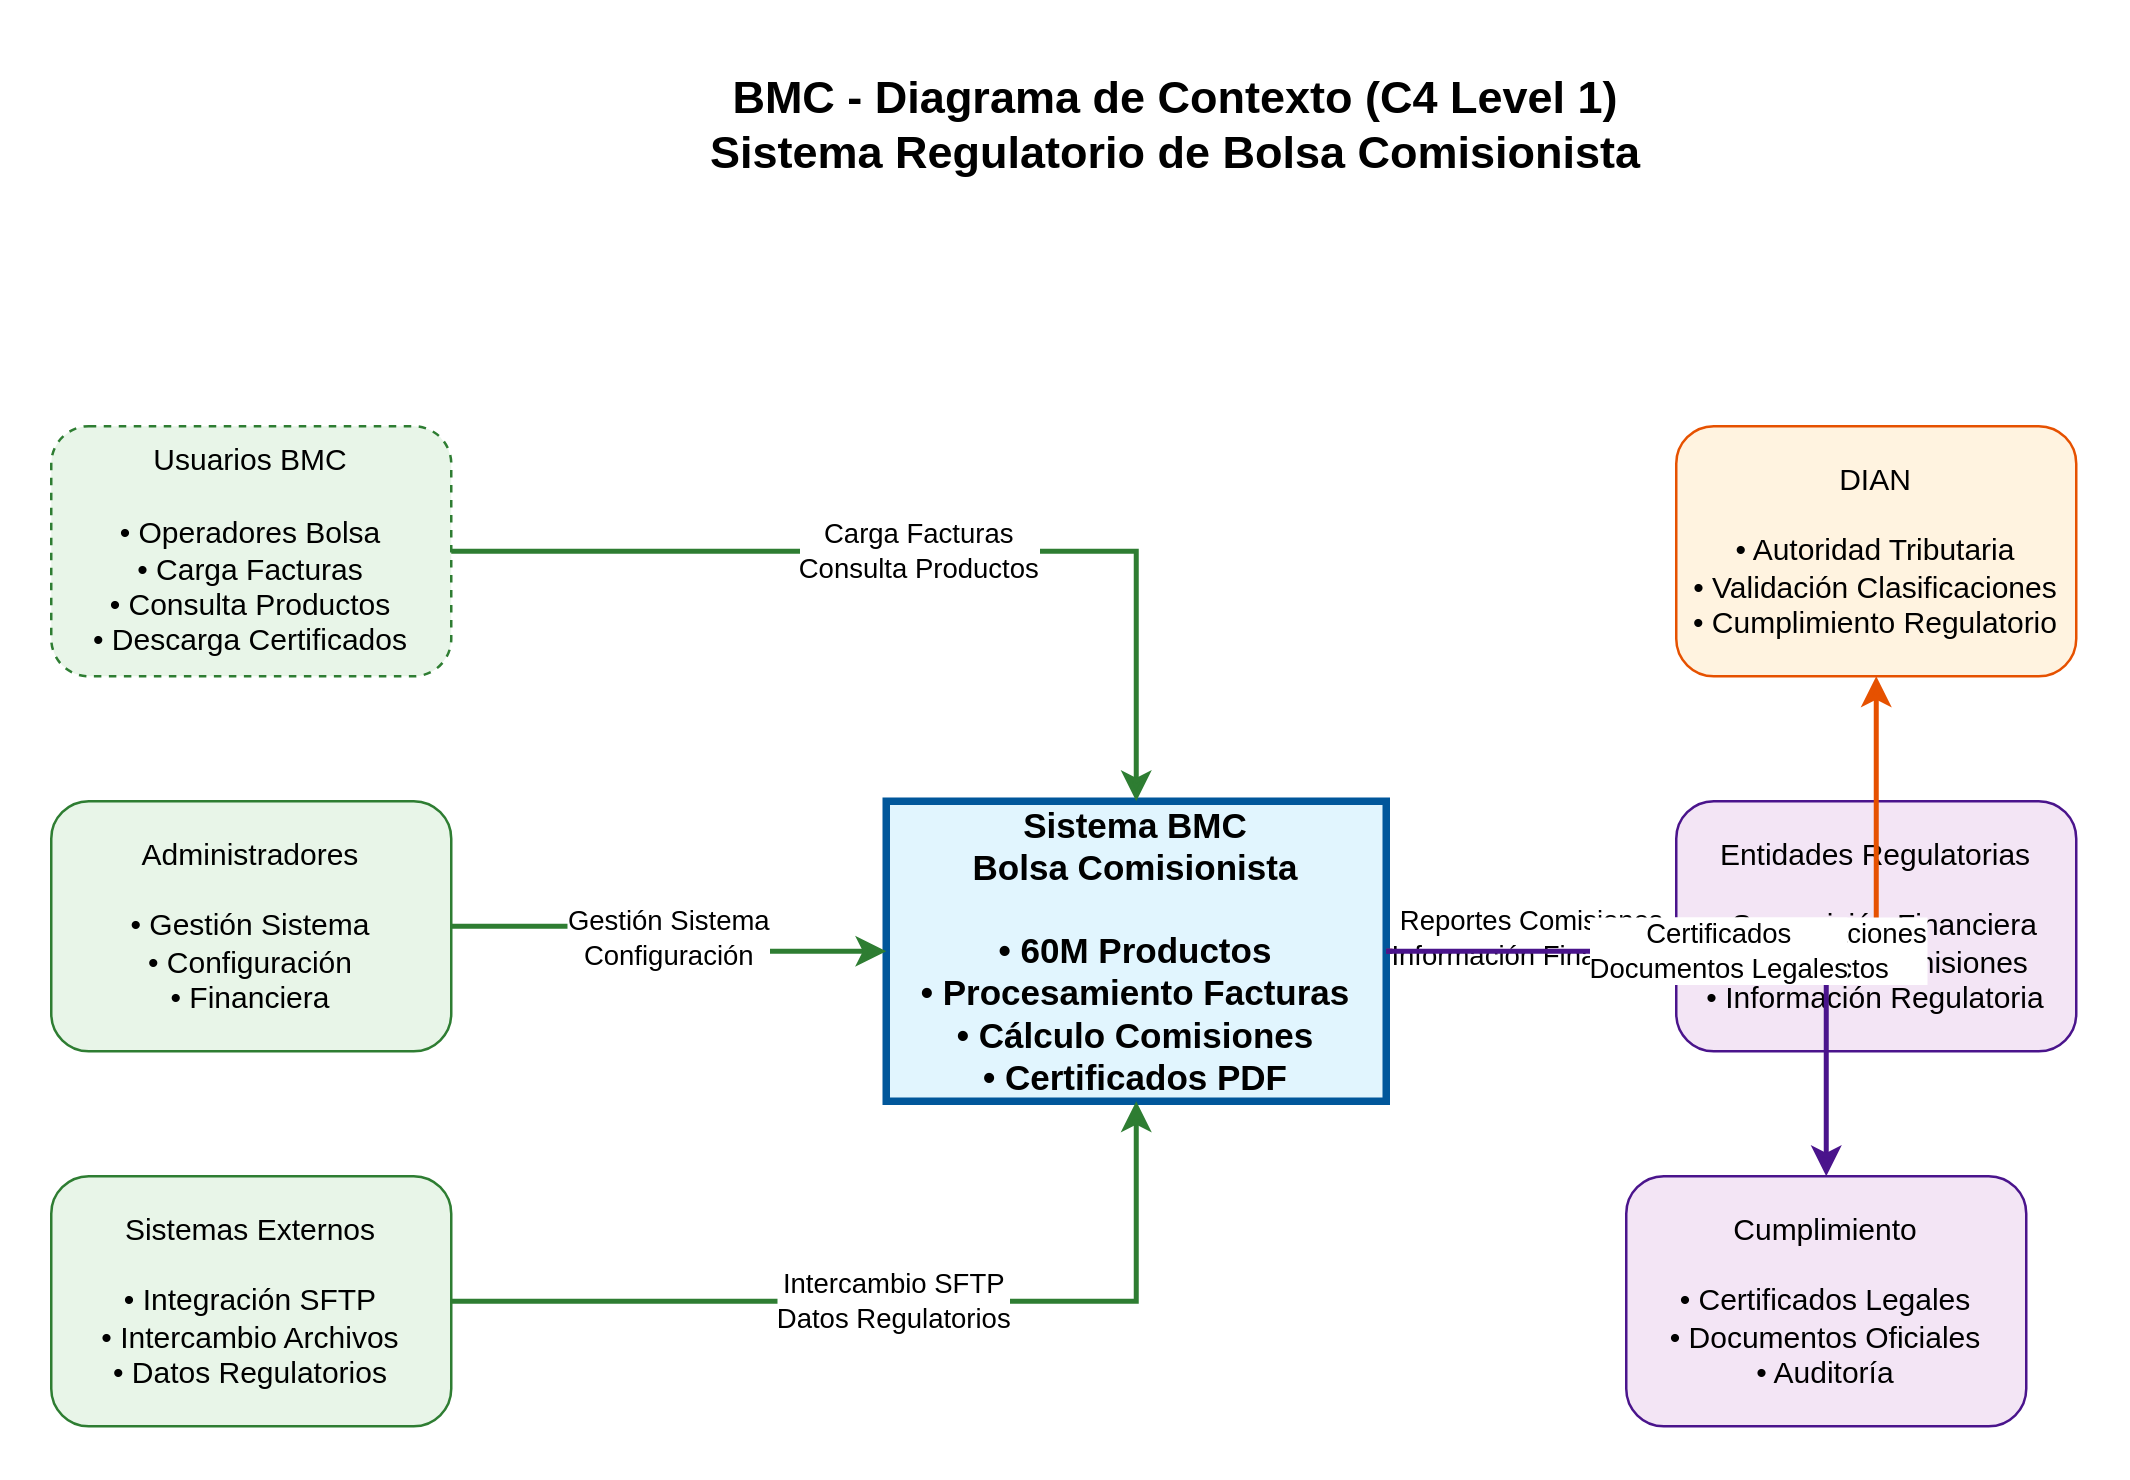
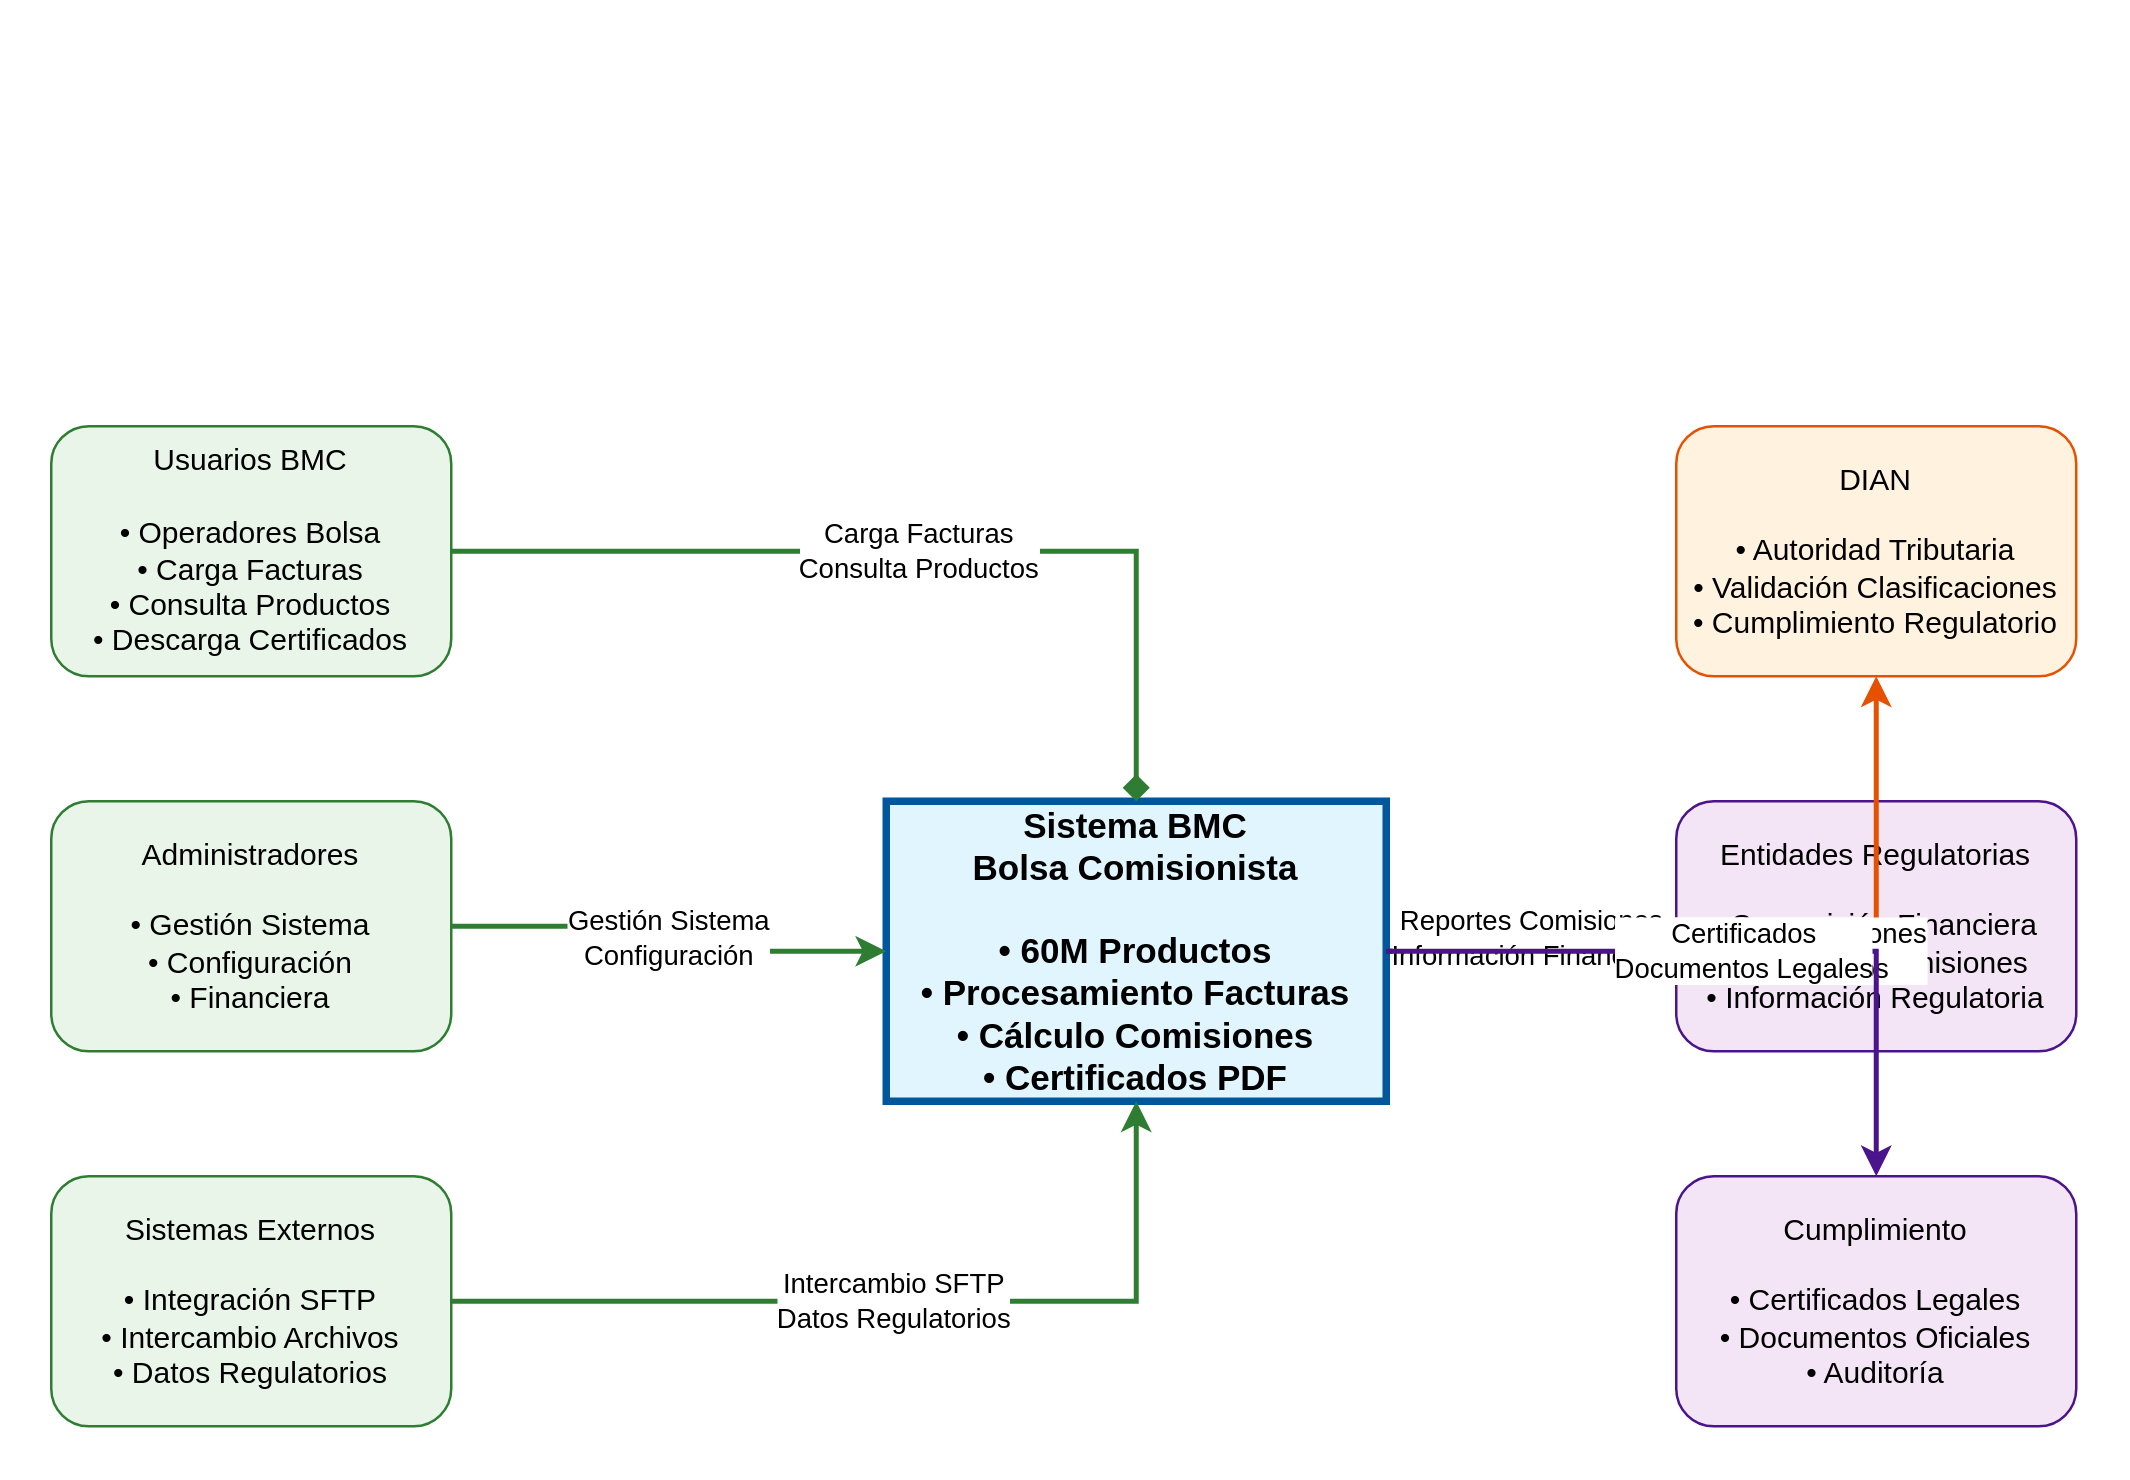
node "BMC - Diagrama de Contexto (C4 Level 1) Sistema Regulatorio de Bolsa Comisionista": removed
node "Usuarios BMC • Operadores Bolsa • Carga Facturas • Consulta Productos • Descarga Certificados": style dashed -> solid
edge "Usuarios BMC • Operadores Bolsa • Carga Facturas • Consulta Productos • Descarga Certificados" -> "Sistema BMC Bolsa Comisionista • 60M Productos • Procesamiento Facturas • Cálculo Comisiones • Certificados PDF": arrowhead classic -> diamond
node "Cumplimiento • Certificados Legales • Documentos Oficiales • Auditoría": moved (1826, 1301) -> (1876, 1301)
